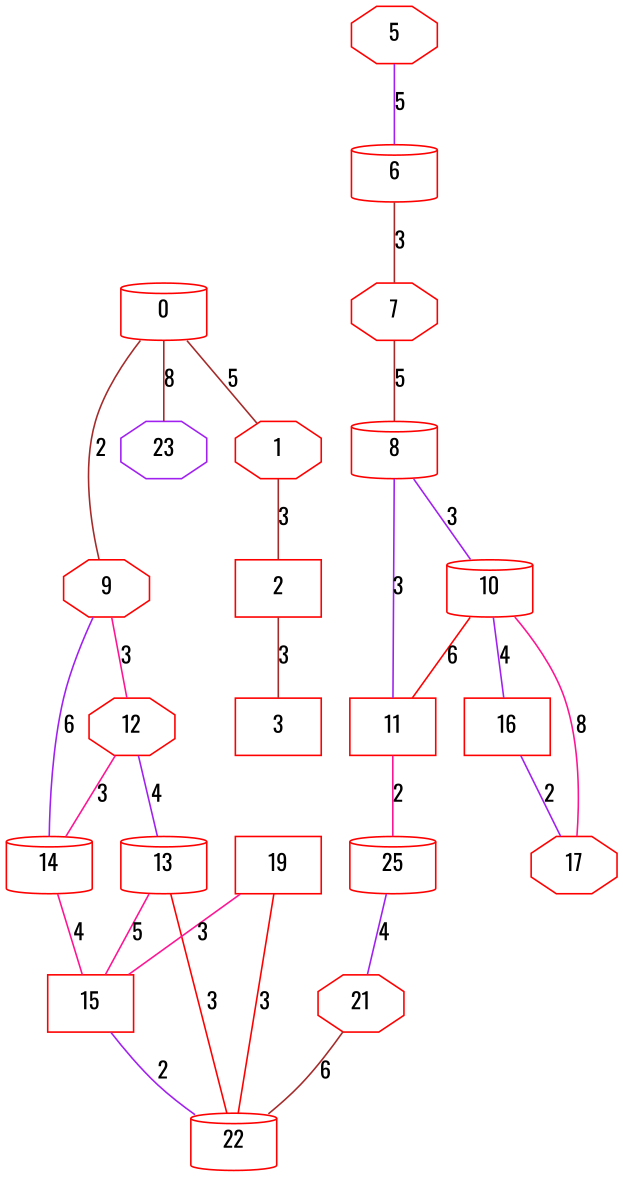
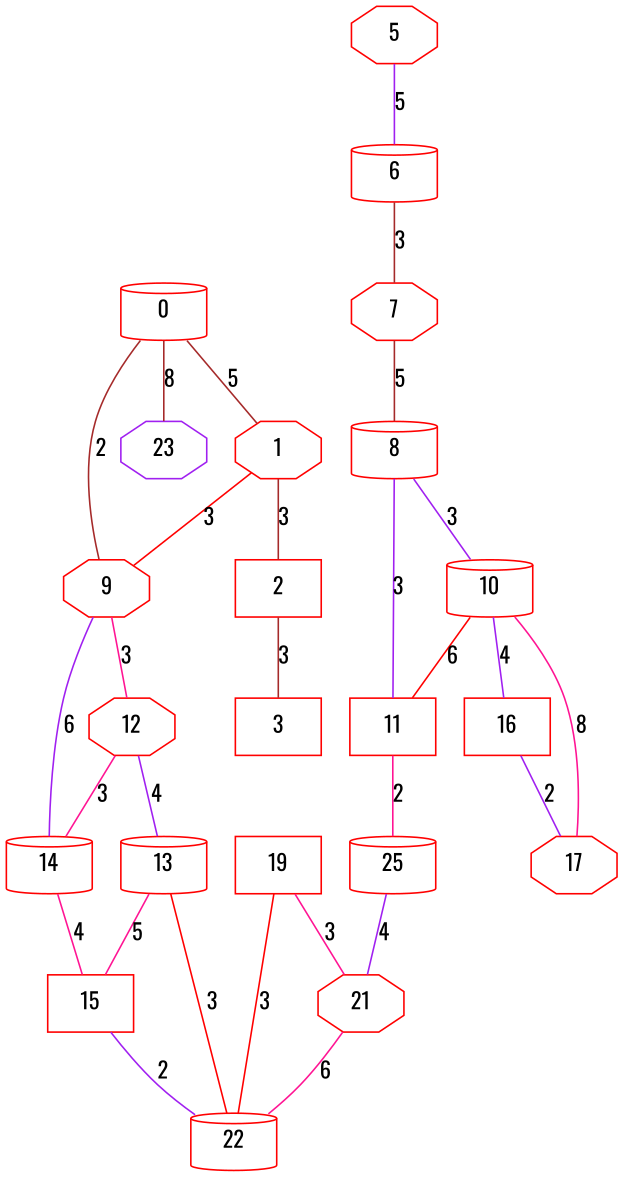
edge "1" -- "9": added, label "3"
edge "19" -- "15": now "19" -- "21"
edge "21" -- "22": color brown -> deeppink
